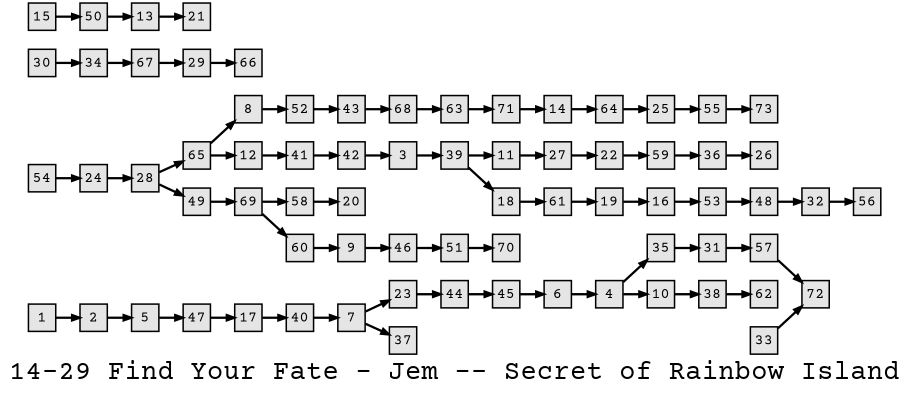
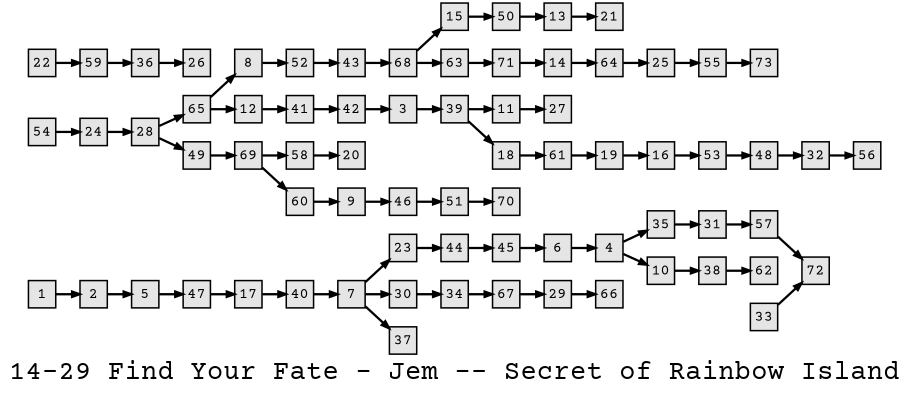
edge "68" -> "15": added
edge "27" -> "22": removed
edge "7" -> "30": added
